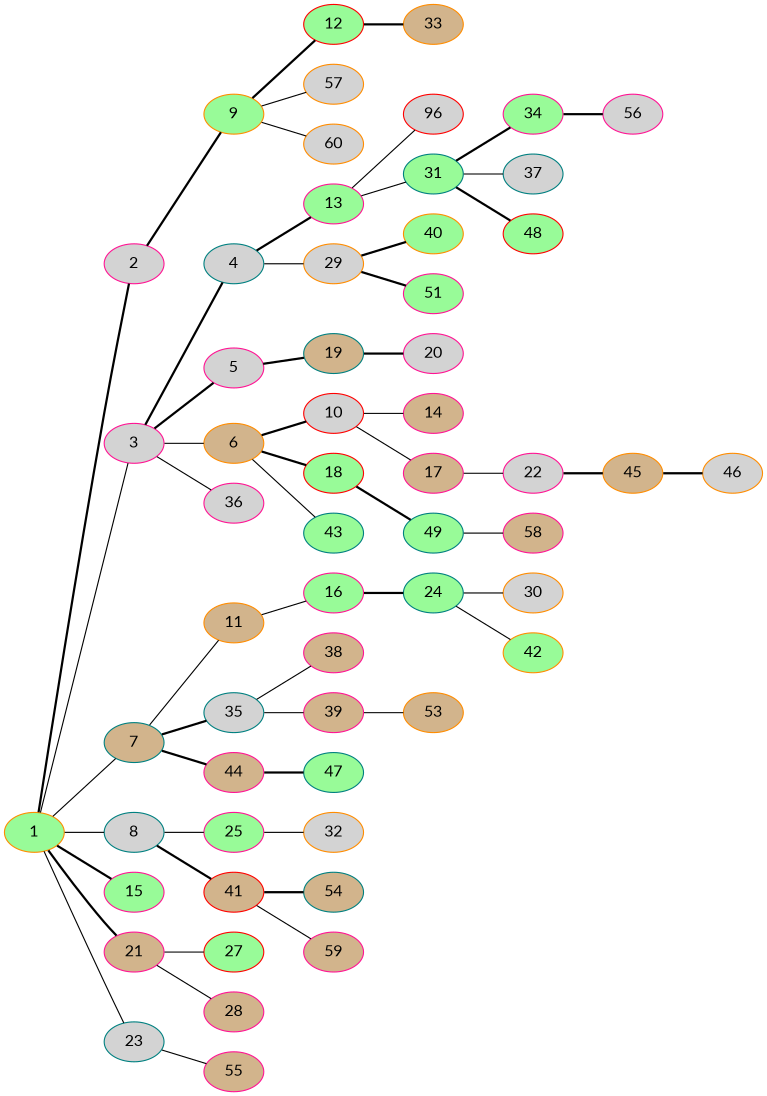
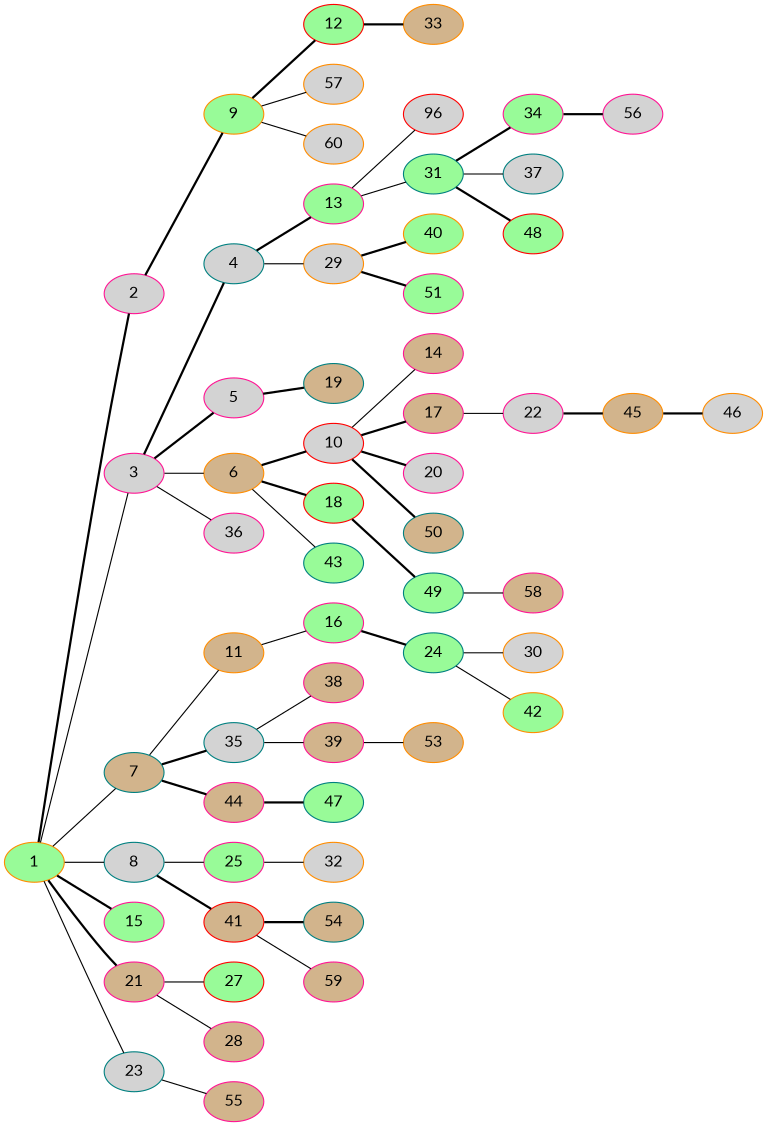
edge "19" -- "20": now "10" -- "20"
edge "10" -- "17": style solid -> bold
node "50": added
